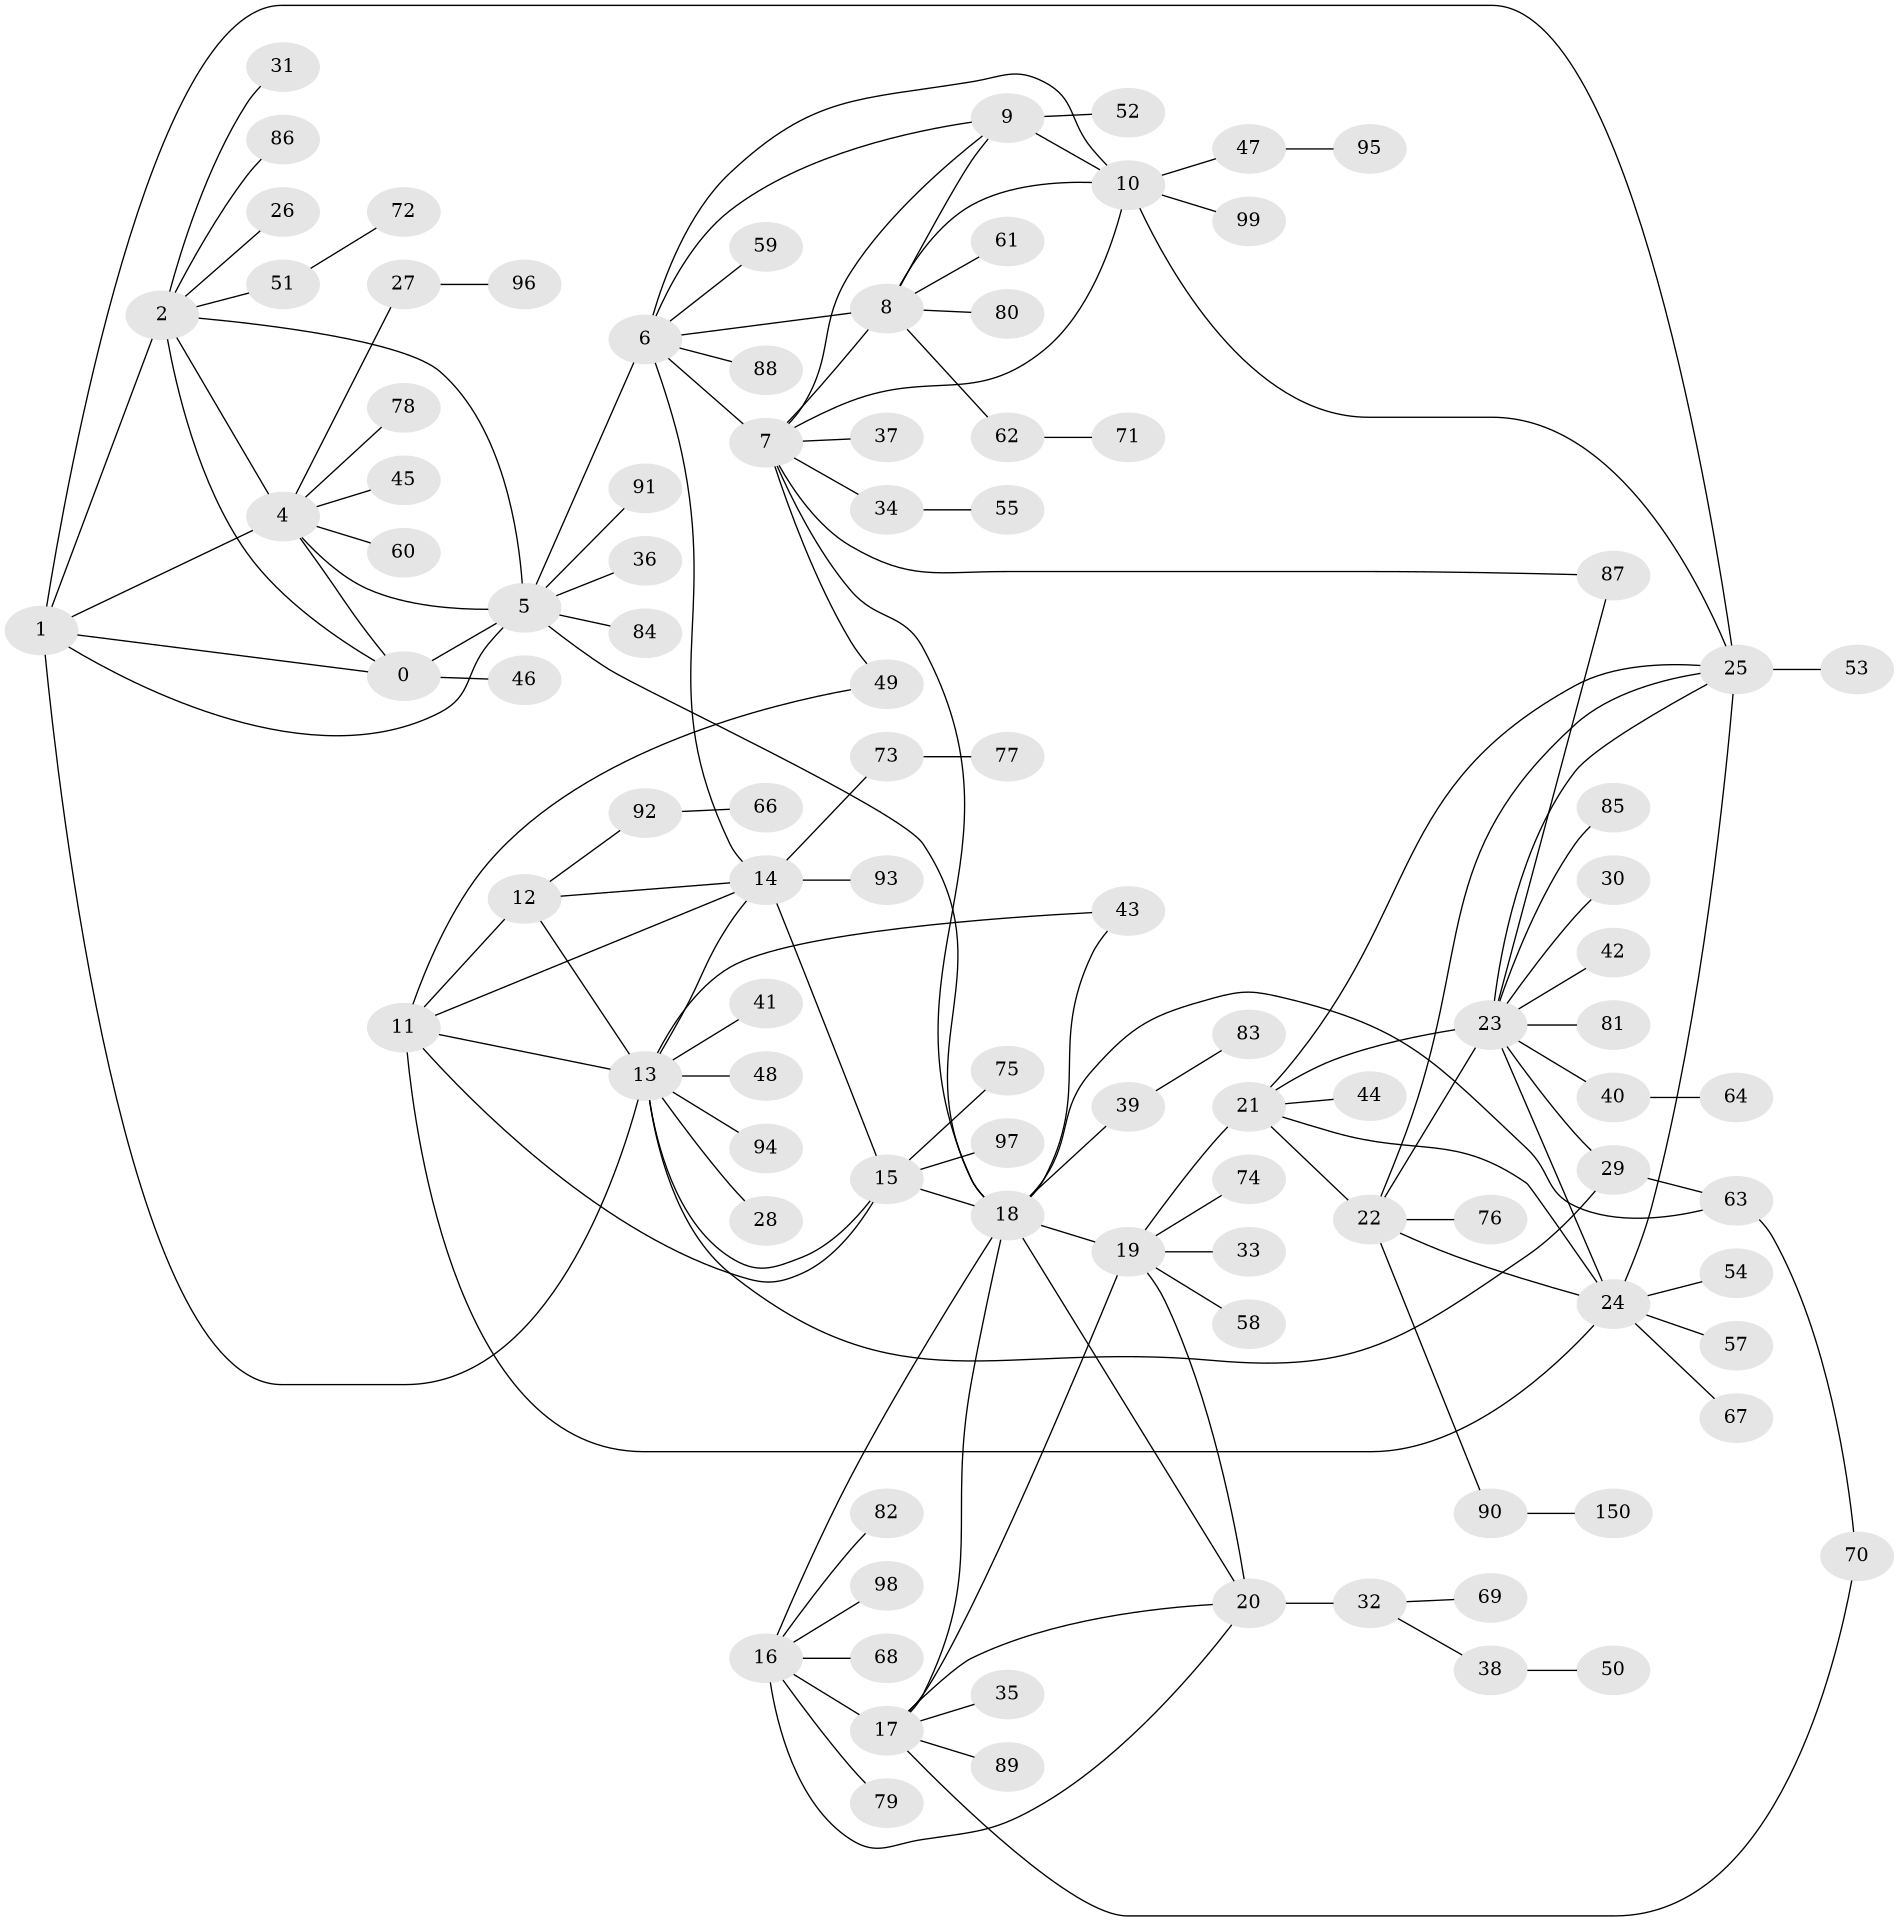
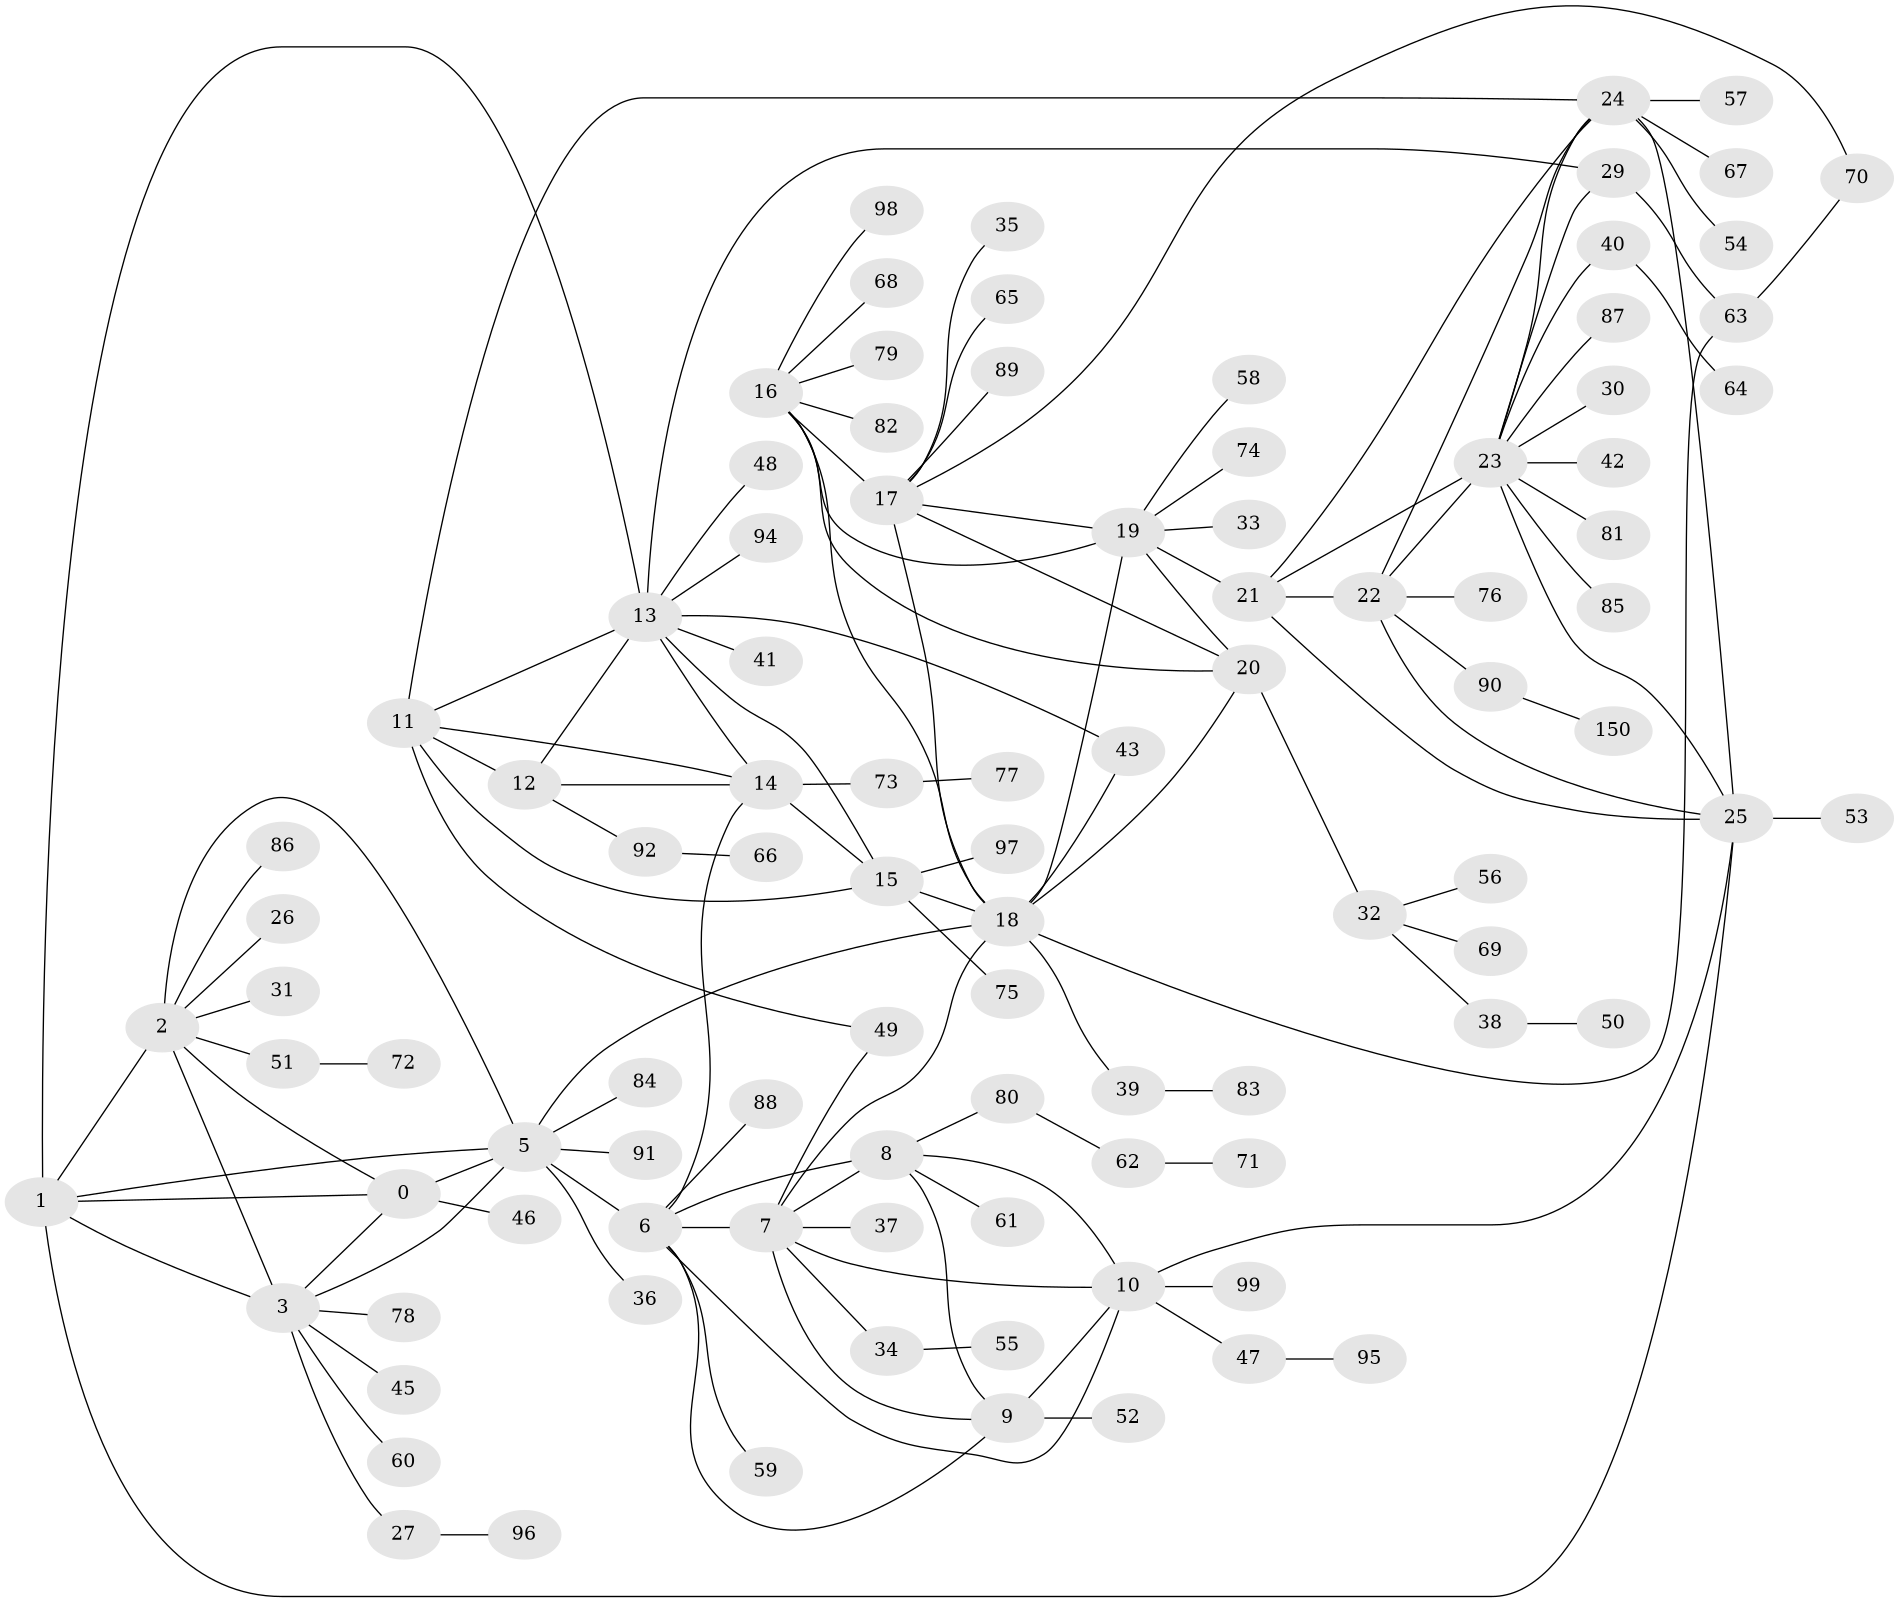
node "65": added
edge "8" -- "62": now "80" -- "62"
node "4": label "4" -> "3"
edge "16" -- "19": added
edge "7" -- "87": removed
node "56": added
node "93": removed
node "44": removed
node "28": removed
